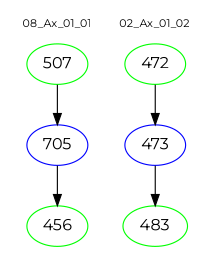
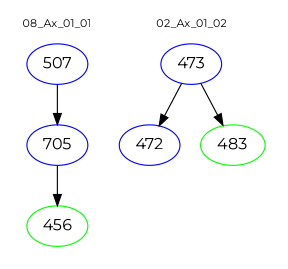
node "507": color green -> blue
node "472": color green -> blue
edge "472" -> "473": reversed
